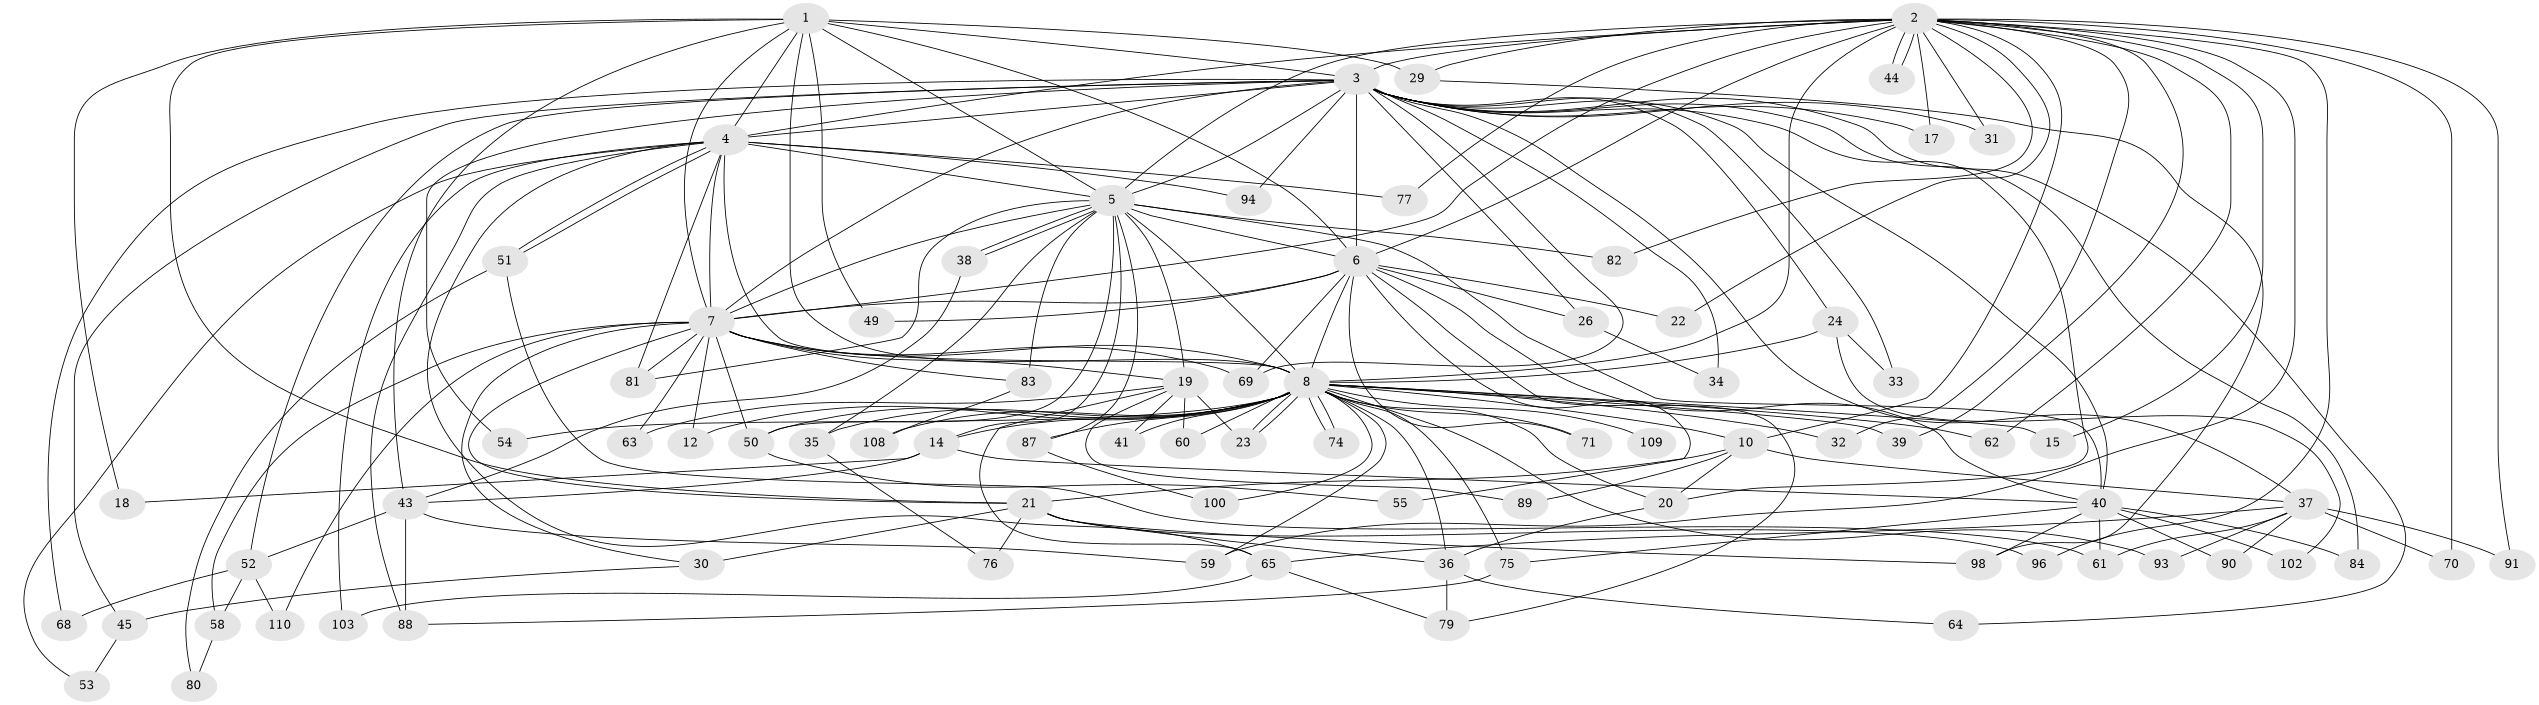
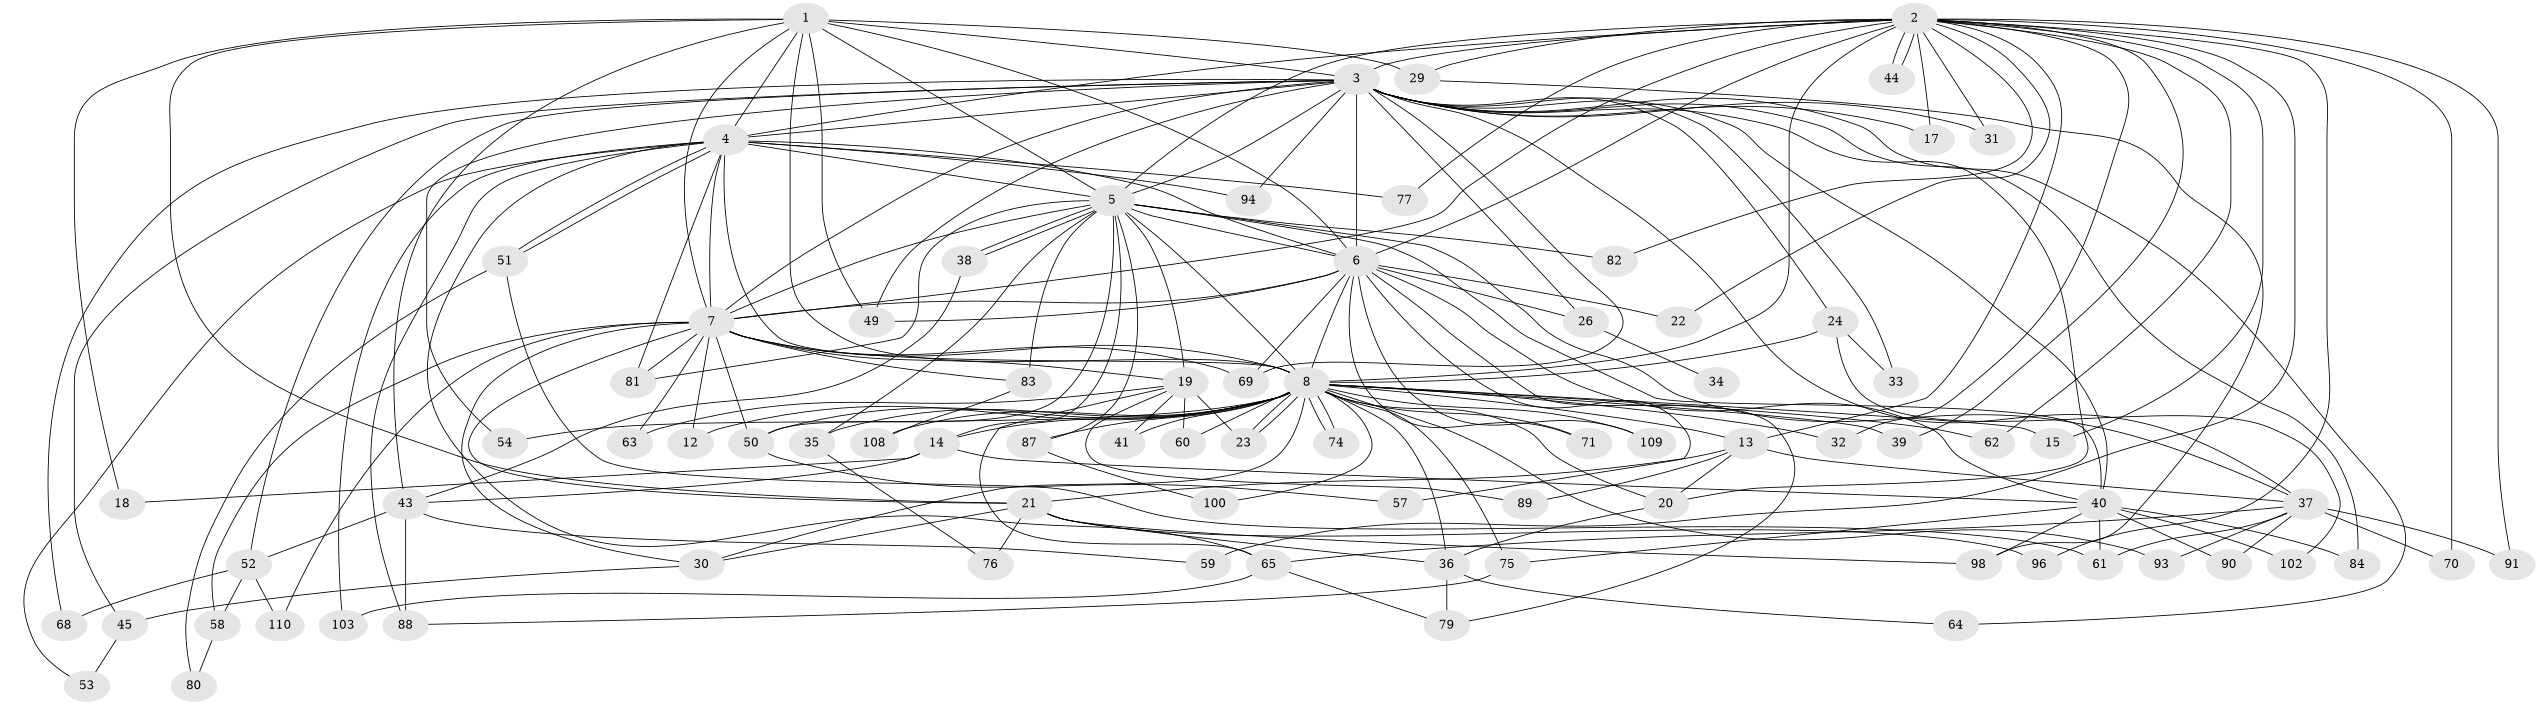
edge "4" -- "6": added
edge "3" -- "34": now "3" -- "49"
edge "6" -- "109": added
edge "5" -- "37": added
node "10": label "10" -> "13"
edge "8" -- "59": now "8" -- "30"
node "55": label "55" -> "57"
